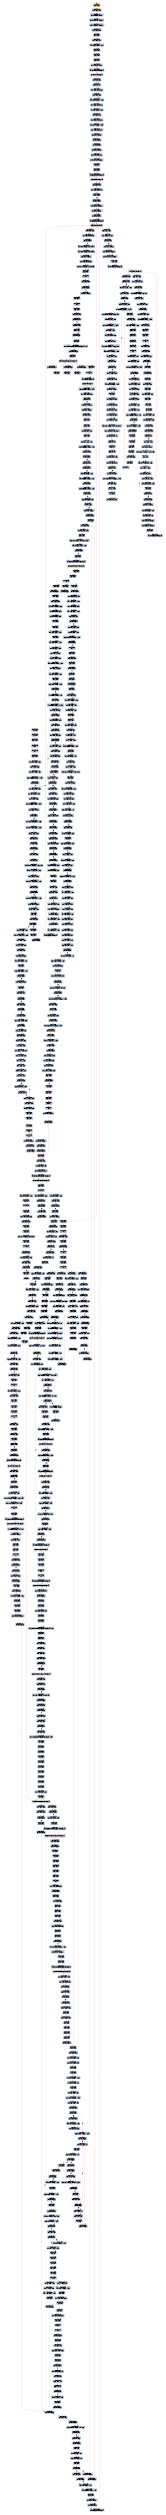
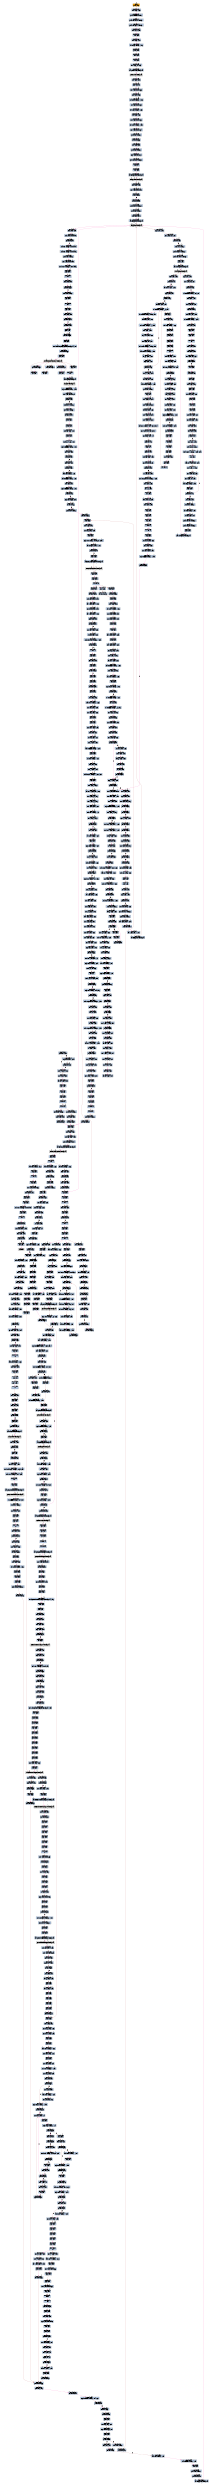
node "0x004041e0 movl %ebx, %eax": added
node "0x00404010 movl %edi, (%esi)": removed
